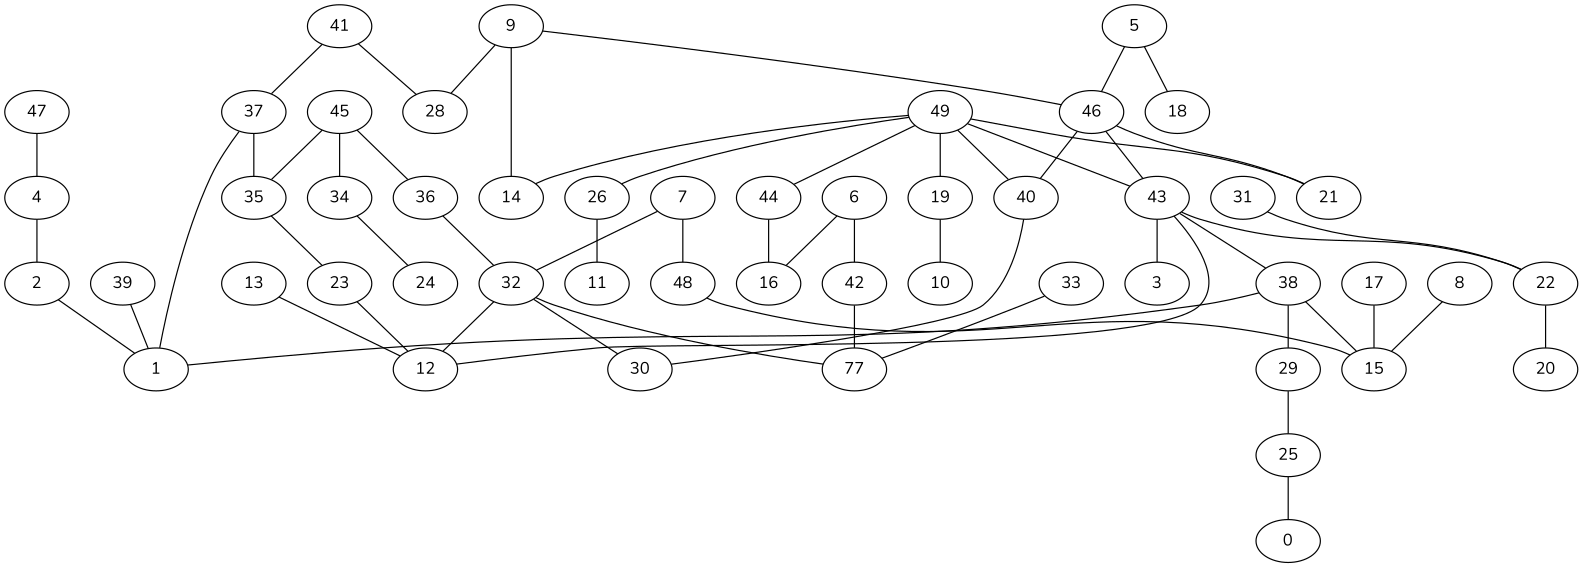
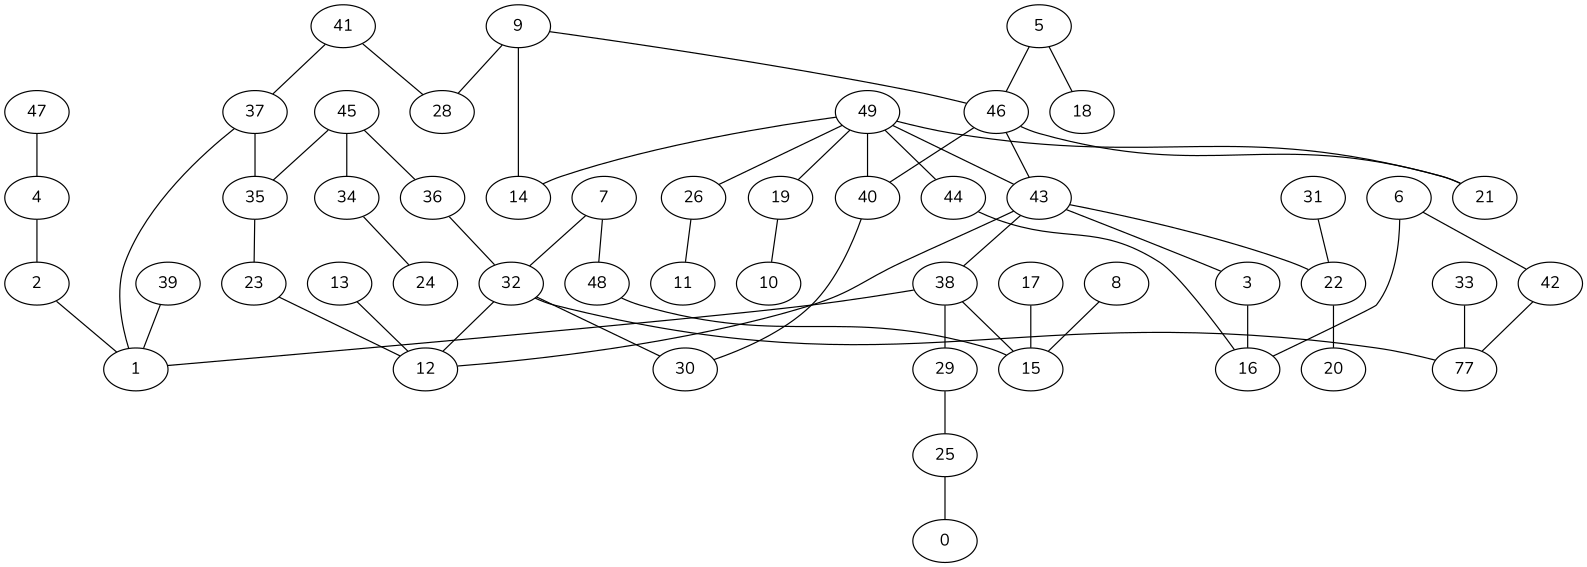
edge "3" -- "16": added
